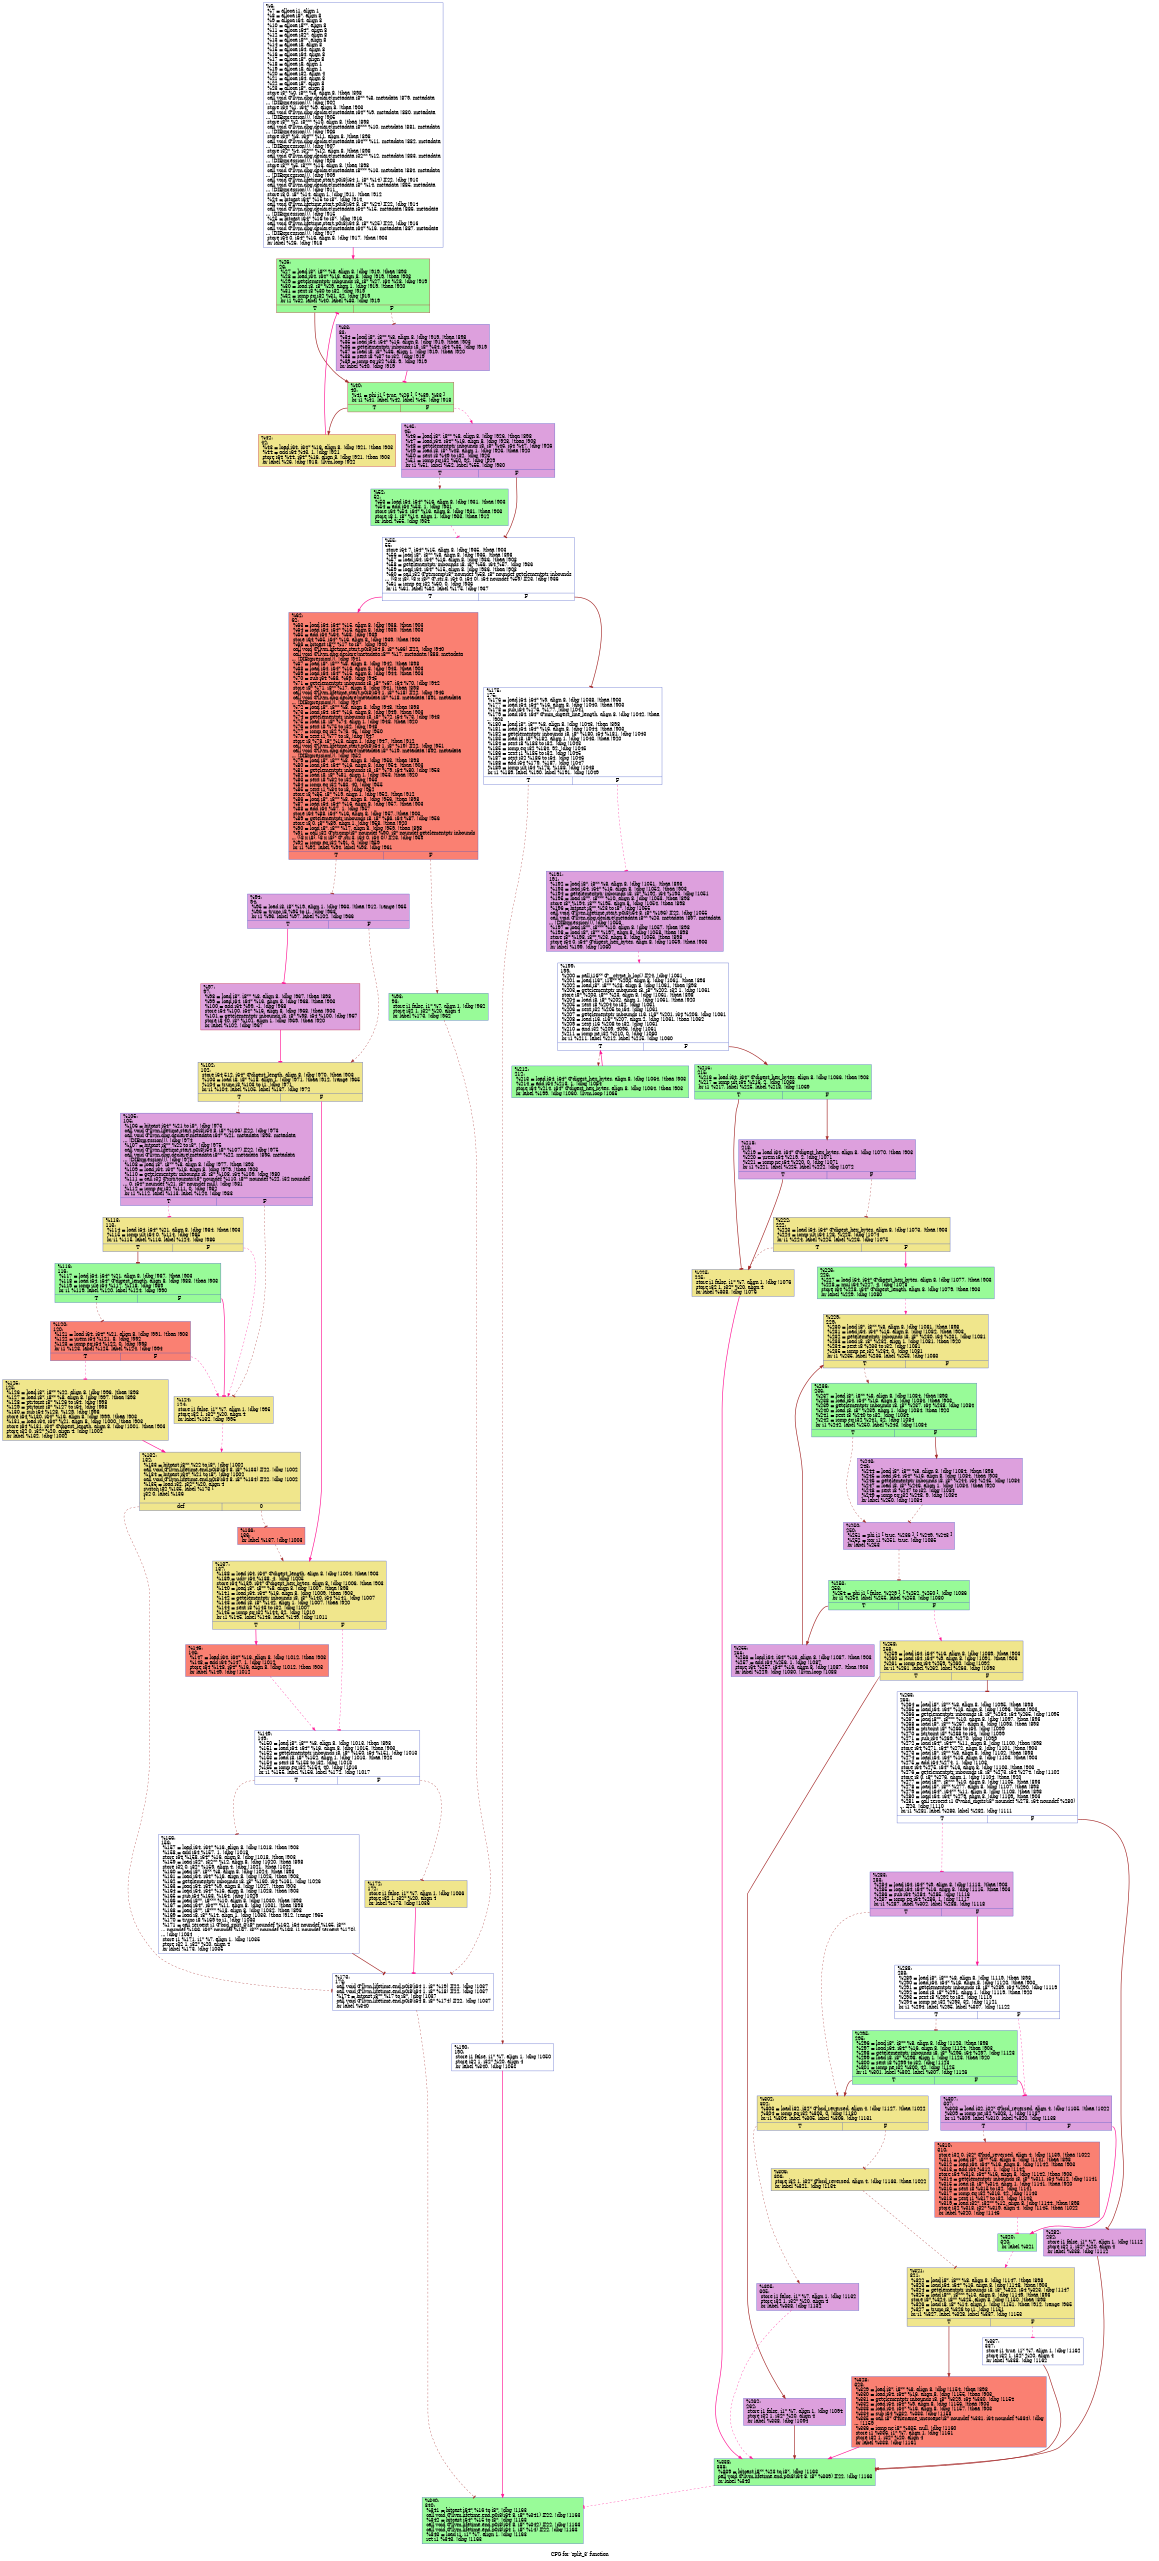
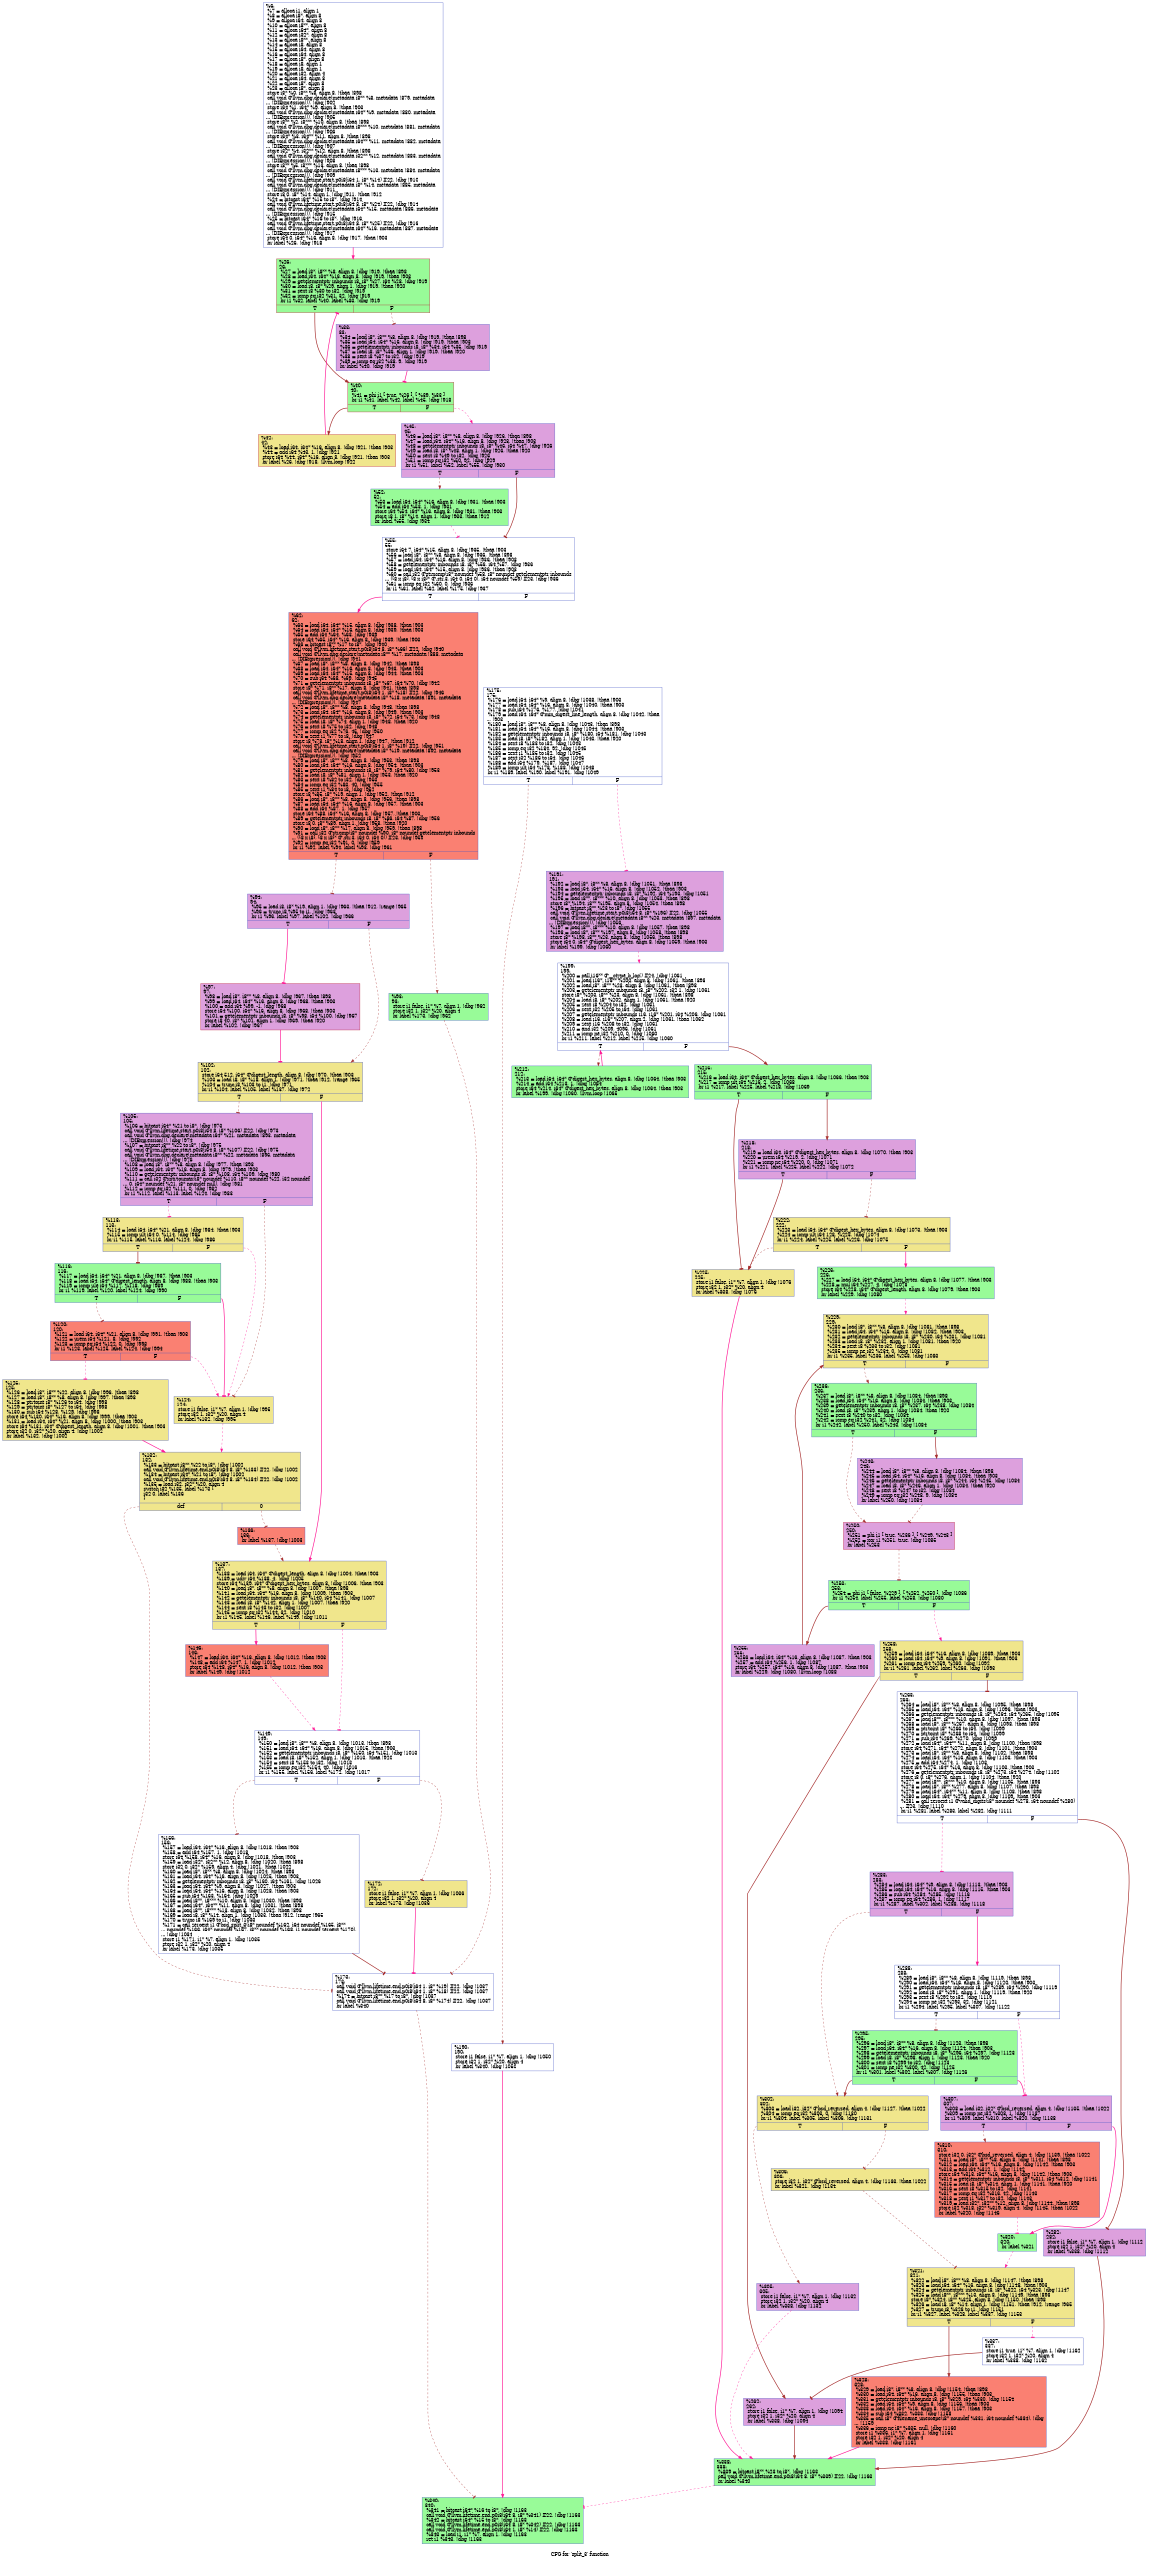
edge "%55:" -> "%175:": removed
node "%250:": color #3d50c3ff -> #b70d28ff
edge "%337:" -> "%338:": now "%337:" -> "%262:"
